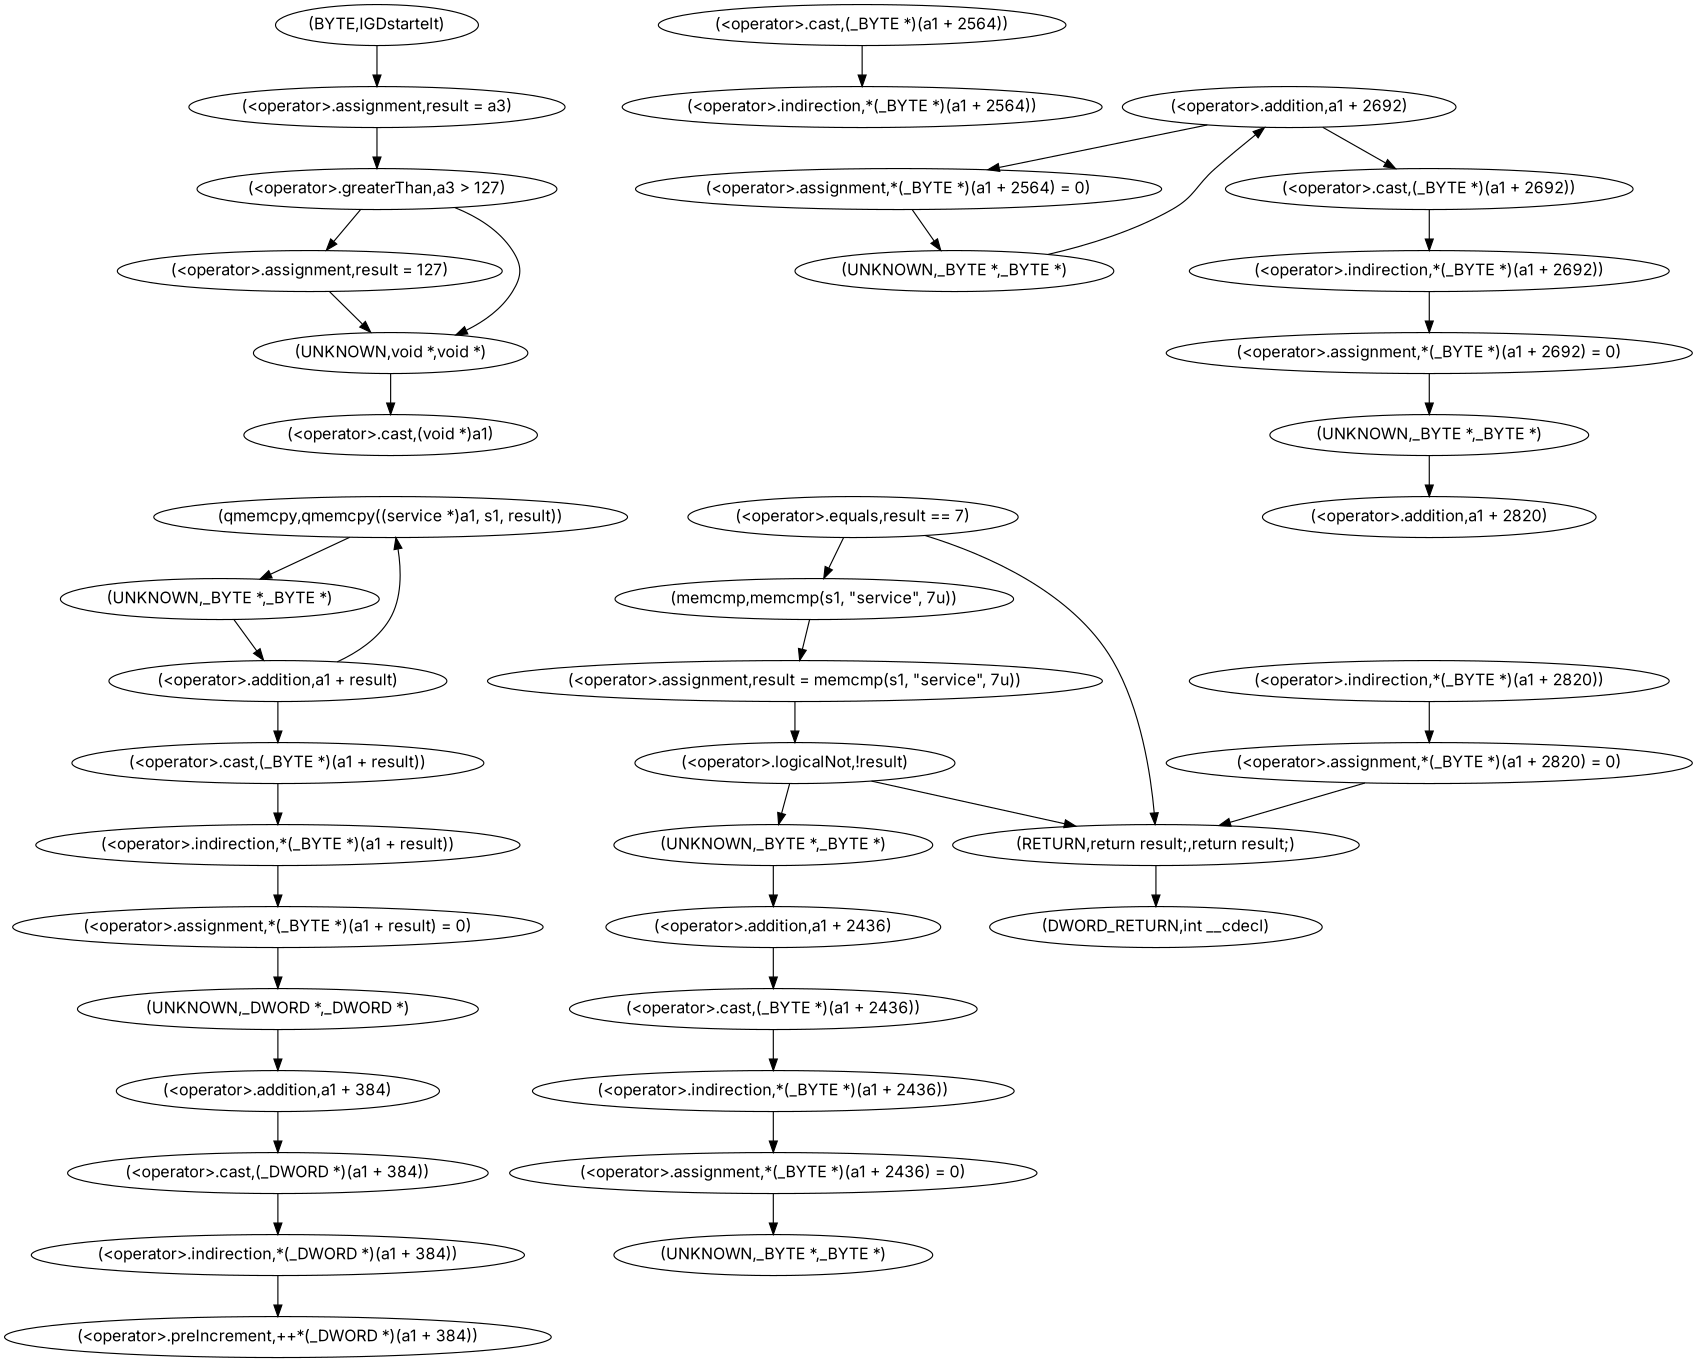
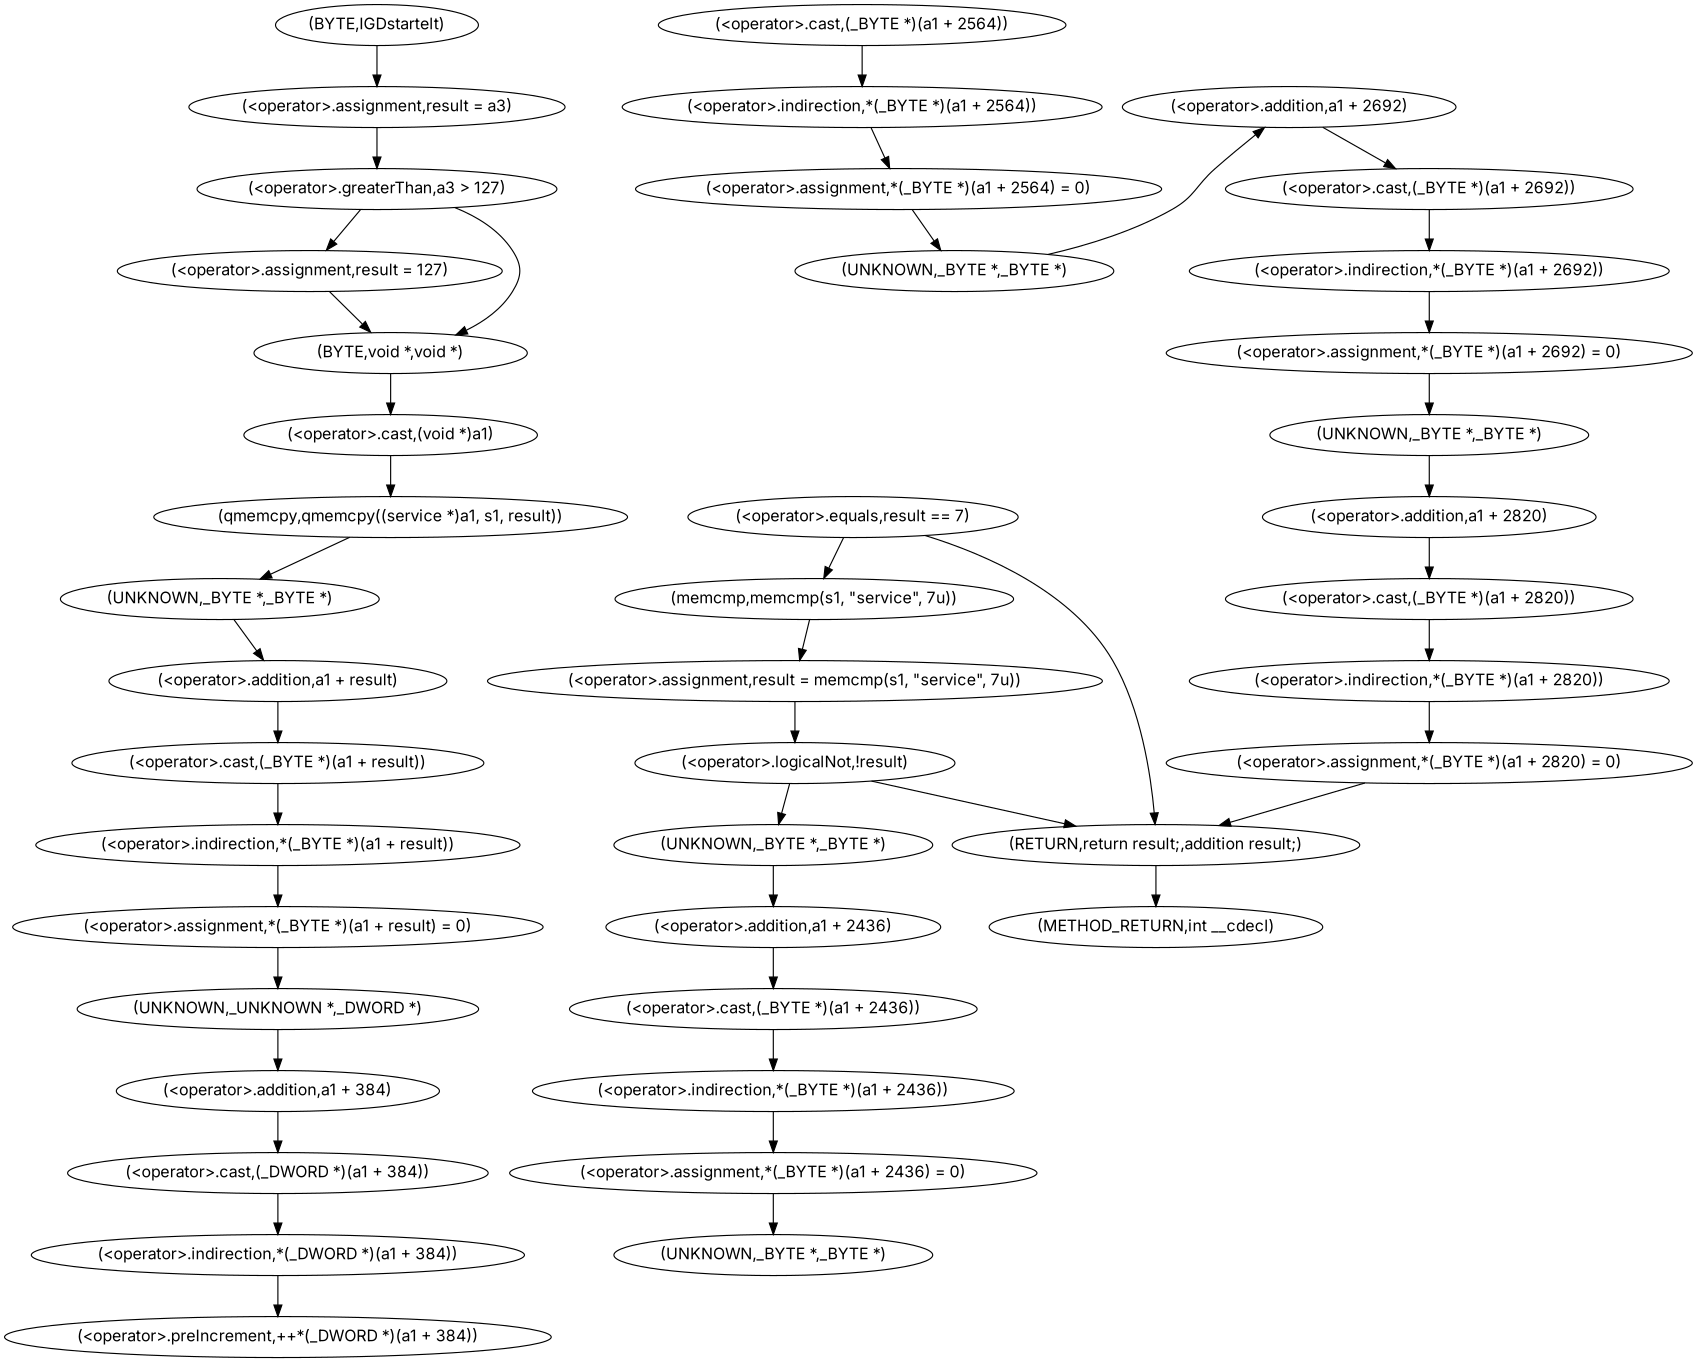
edge "(<operator>.addition,a1 + 2692)" -> "(<operator>.assignment,*(_BYTE *)(a1 + 2564) = 0)": now "(<operator>.indirection,*(_BYTE *)(a1 + 2564))" -> "(<operator>.assignment,*(_BYTE *)(a1 + 2564) = 0)"
node "(UNKNOWN,void *,void *)": label "(UNKNOWN,void *,void *)" -> "(BYTE,void *,void *)"
node "(<operator>.cast,(_BYTE *)(a1 + 2820))": added
edge "(<operator>.addition,a1 + result)" -> "(qmemcpy,qmemcpy((service *)a1, s1, result))": now "(<operator>.cast,(void *)a1)" -> "(qmemcpy,qmemcpy((service *)a1, s1, result))"
node "(RETURN,return result;,return result;)": label "(RETURN,return result;,return result;)" -> "(RETURN,return result;,addition result;)"
node "(DWORD_RETURN,int __cdecl)": label "(DWORD_RETURN,int __cdecl)" -> "(METHOD_RETURN,int __cdecl)"
node "(UNKNOWN,_DWORD *,_DWORD *)": label "(UNKNOWN,_DWORD *,_DWORD *)" -> "(UNKNOWN,_UNKNOWN *,_DWORD *)"
